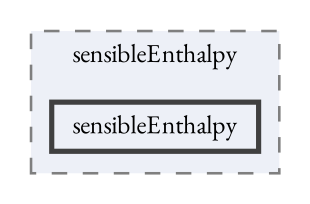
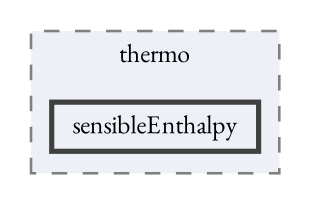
cluster "sensibleEnthalpy": label "sensibleEnthalpy" -> "thermo"
